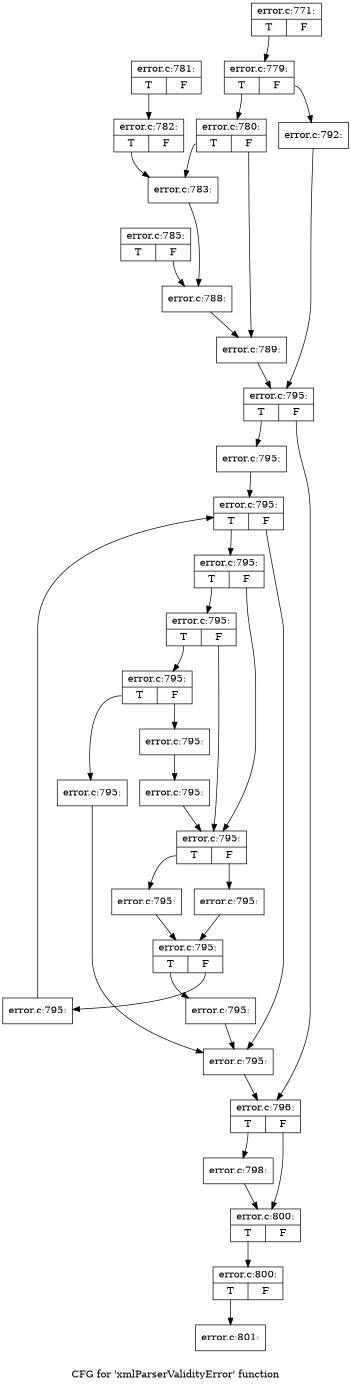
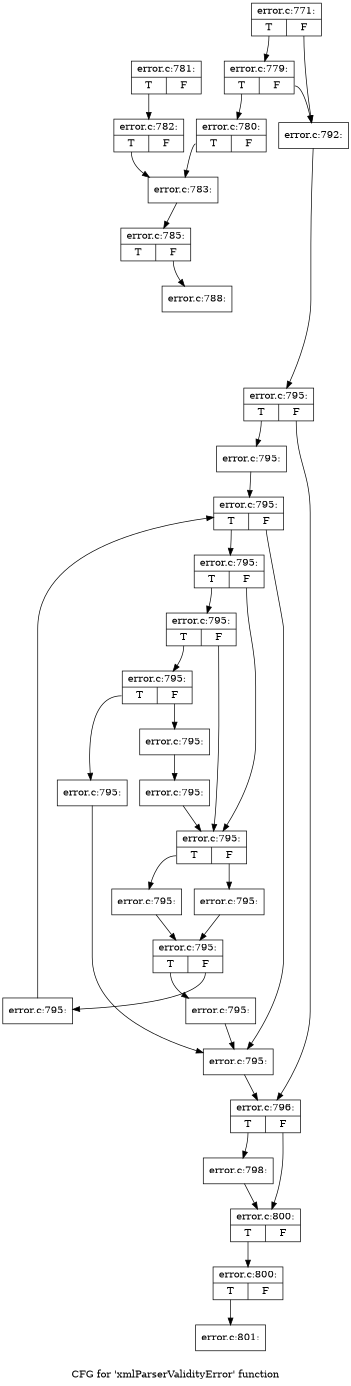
edge "error.c:771:" -> "error.c:792:": added
edge "error.c:783:" -> "error.c:788:": now "error.c:783:" -> "error.c:785:"
node "error.c:789:": removed
